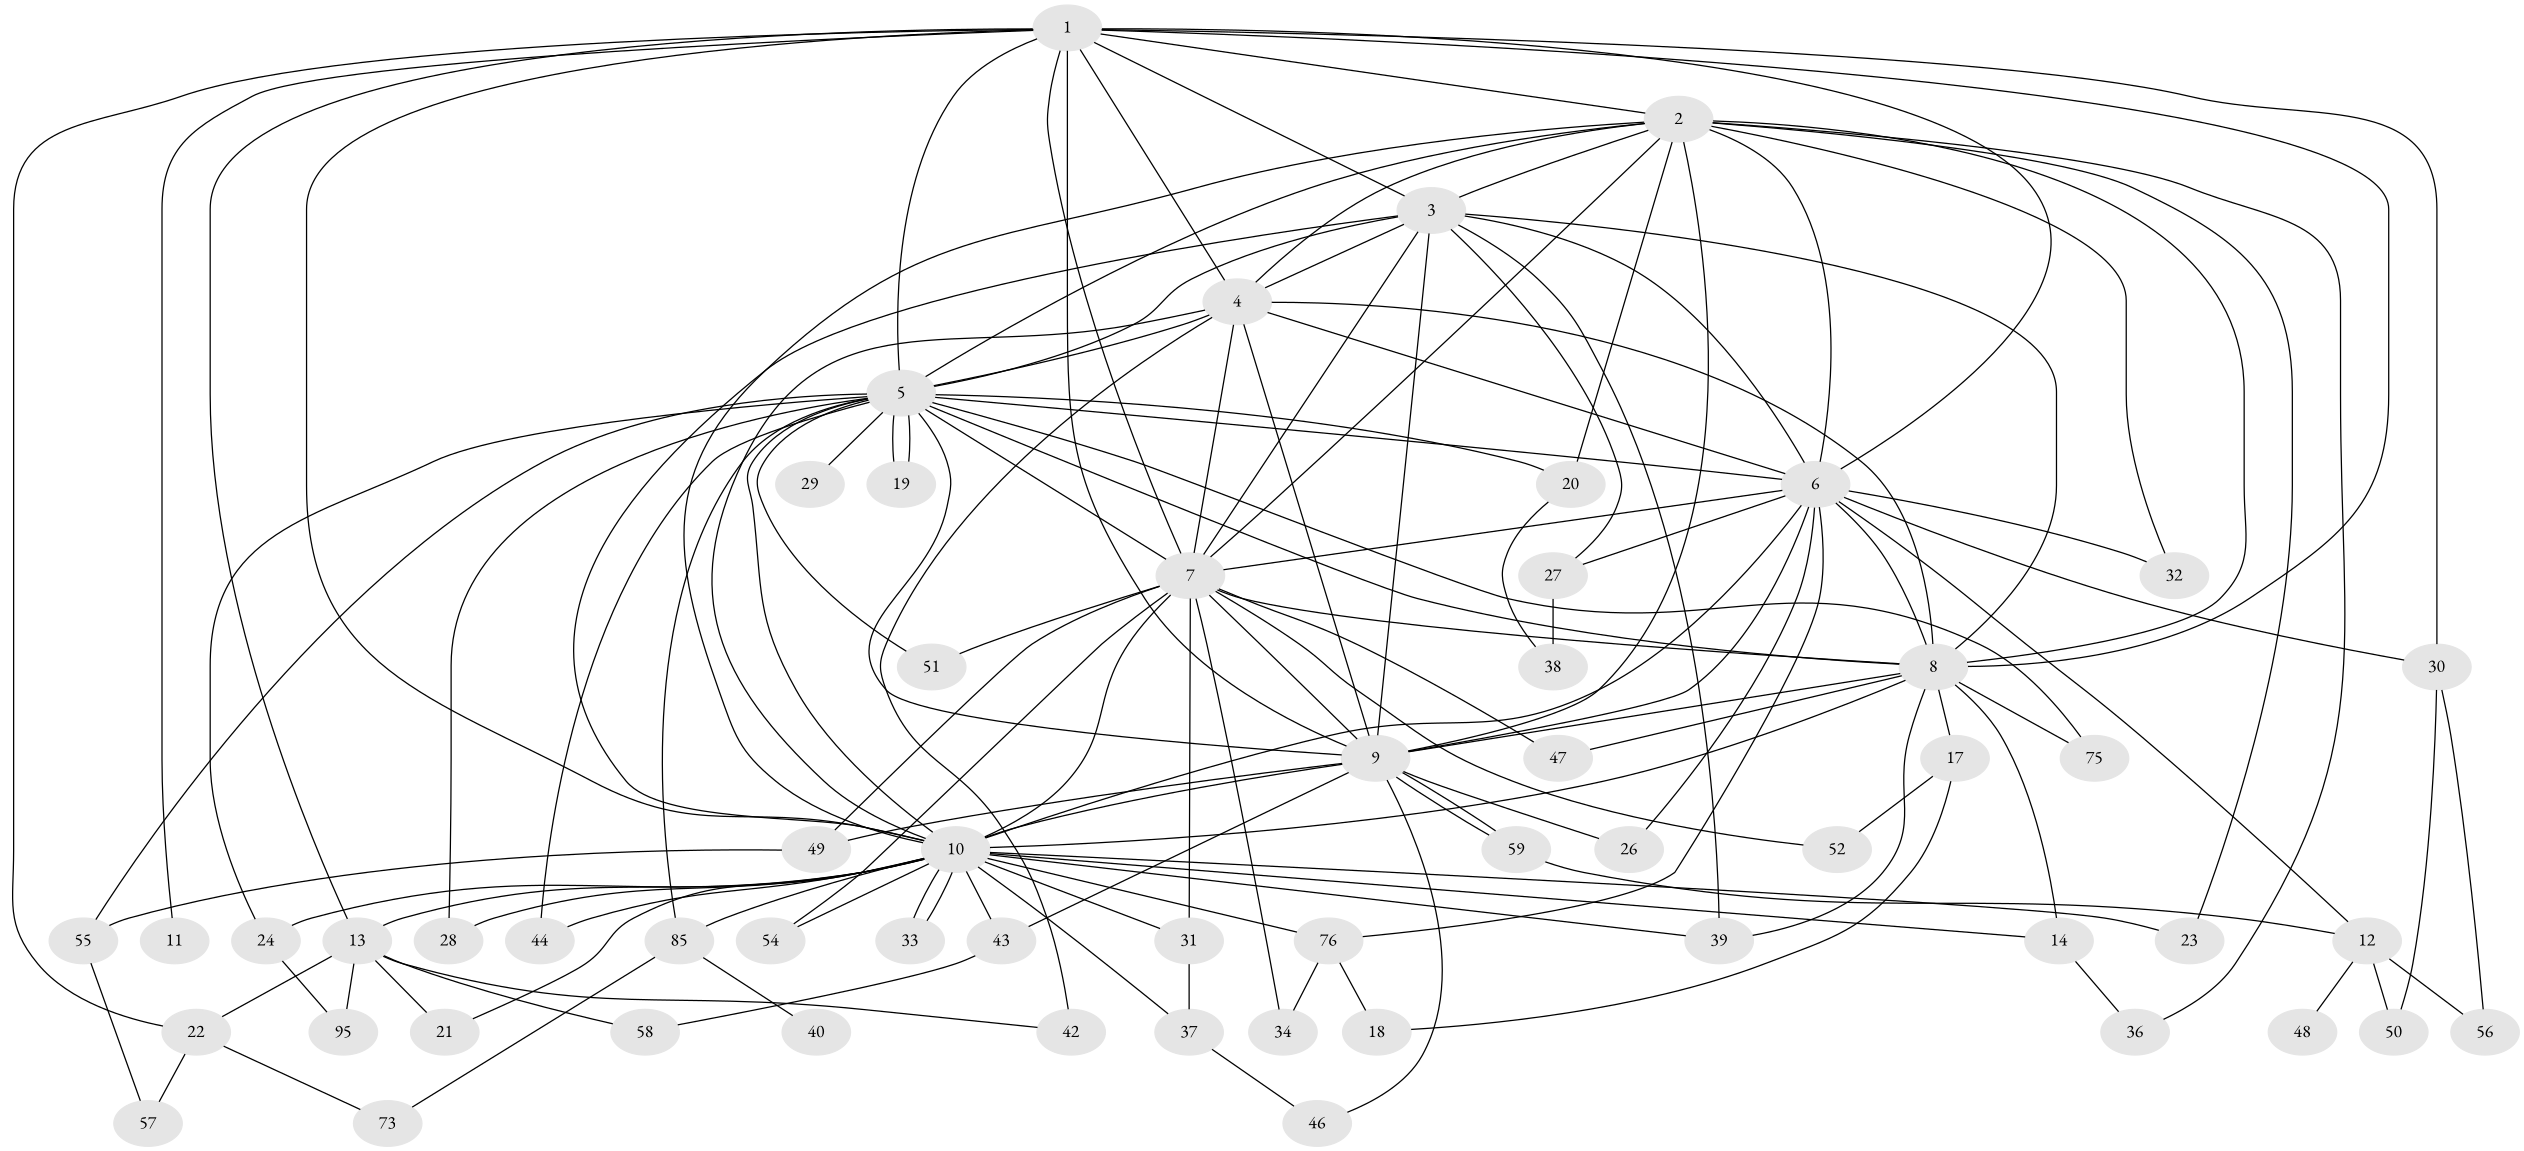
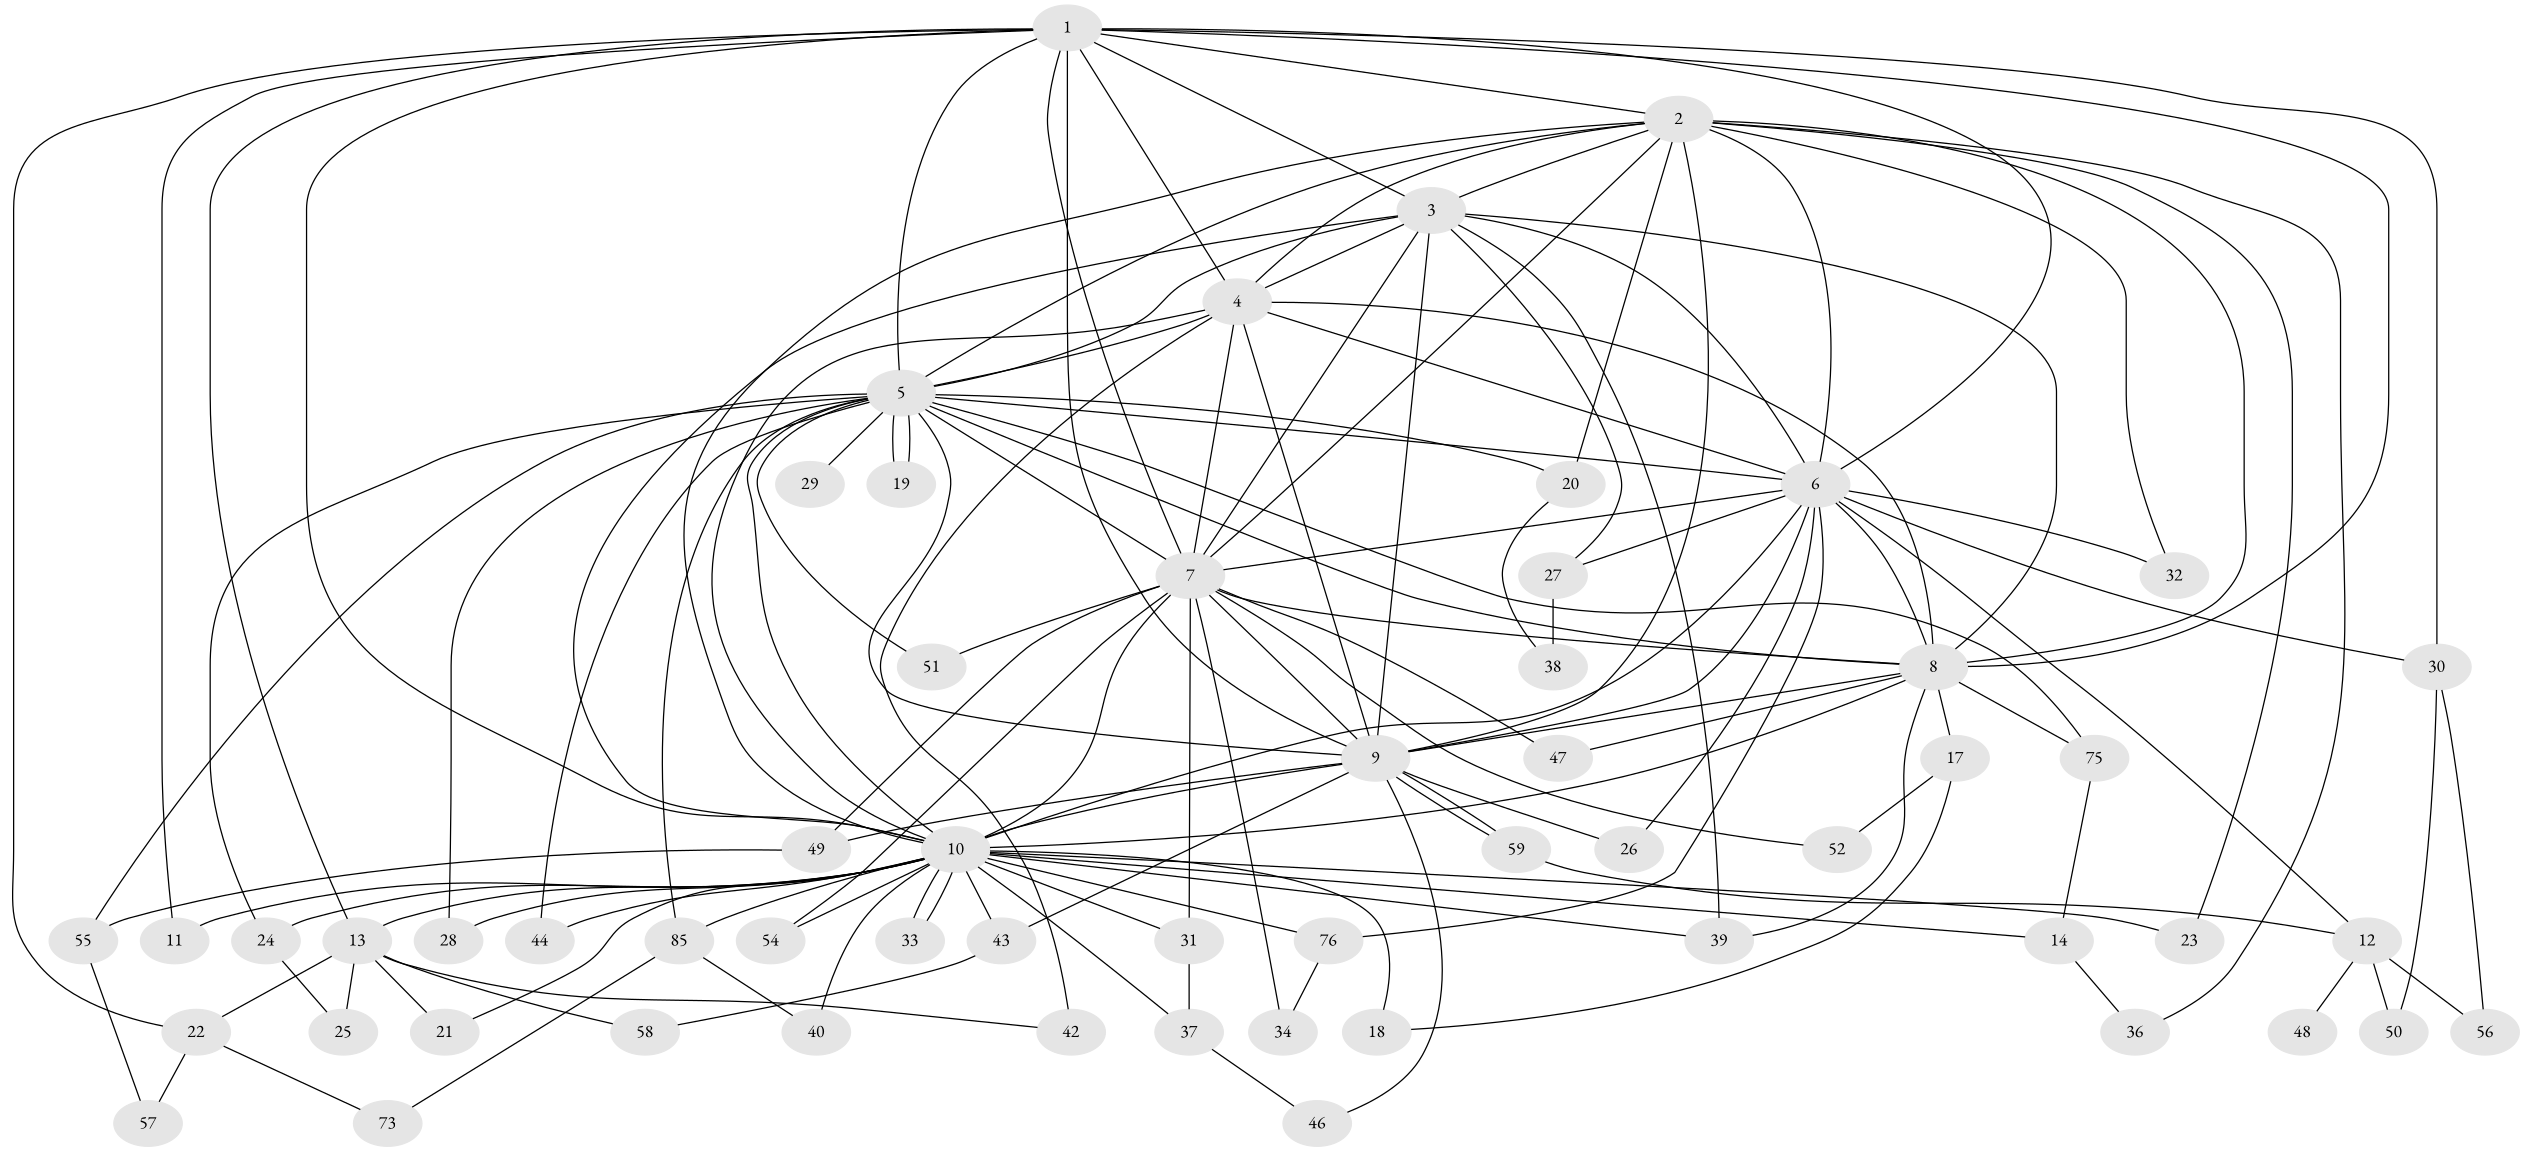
edge "8" -- "14": now "75" -- "14"
edge "10" -- "11": added
edge "10" -- "40": added
edge "76" -- "18": now "10" -- "18"
node "95": label "95" -> "25"
